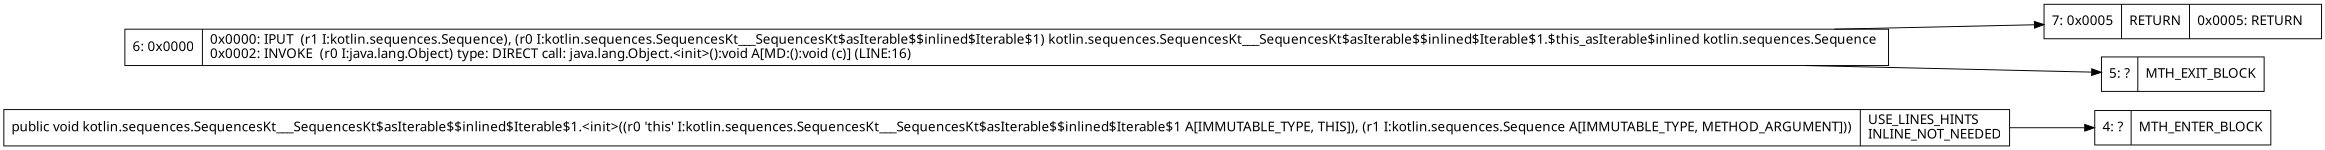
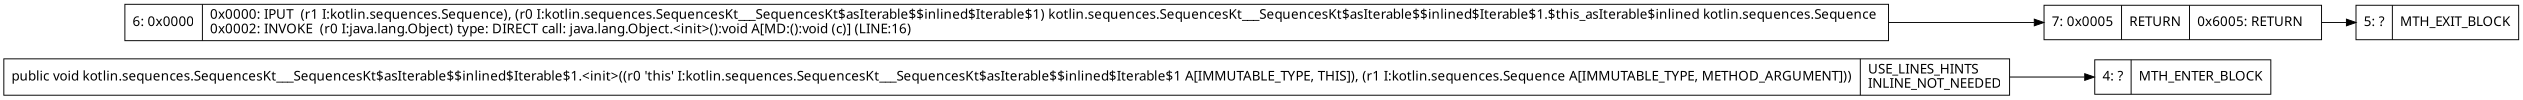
node "7: 0x0005": text "0x0005: RETURN" -> "0x6005: RETURN"
edge "6: 0x0000" -> "5: ?": now "7: 0x0005" -> "5: ?"
